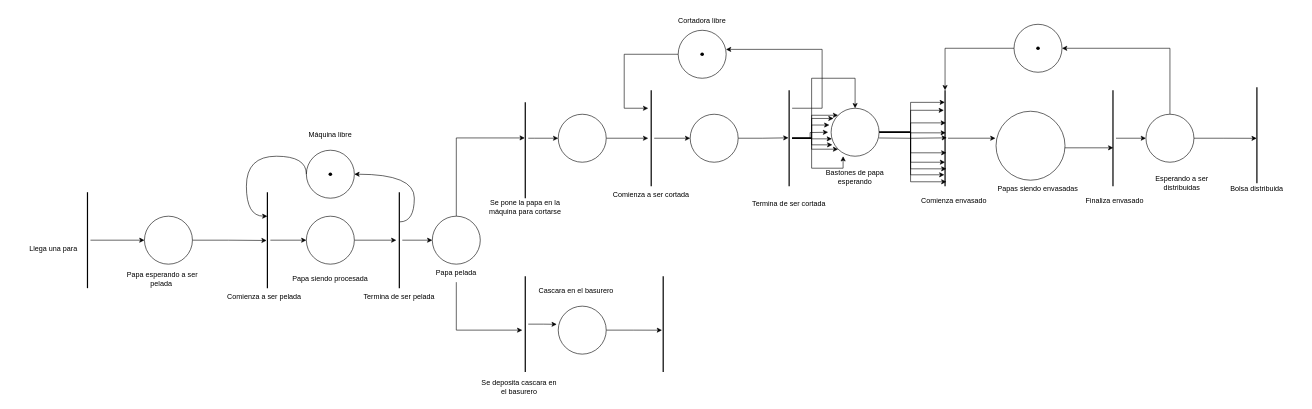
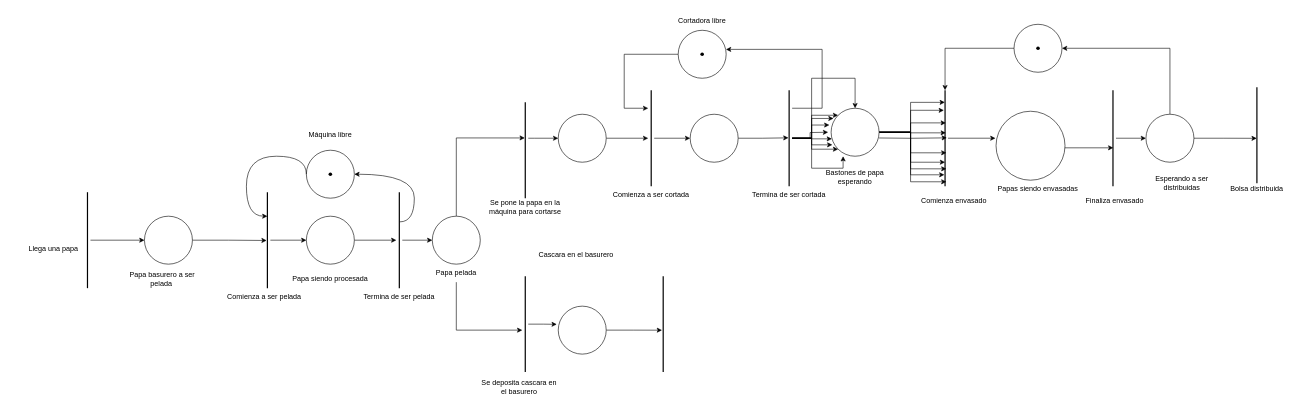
node "Termina de ser cortada": moved (789, 204) -> (789, 195)
node "Llega una para": label "Llega una para" -> "Llega una papa"
node "Papa esperando a ser pelada": label "Papa esperando a ser pelada" -> "Papa basurero a ser pelada"
node "Cascara en el basurero": moved (576, 291) -> (576, 255)
